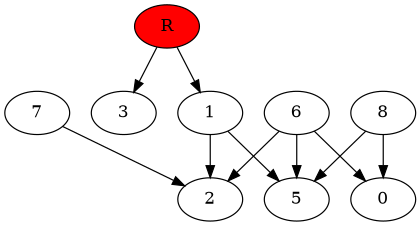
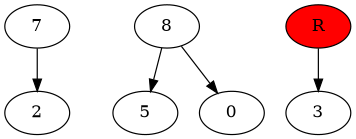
node "1": removed
node "6": removed
